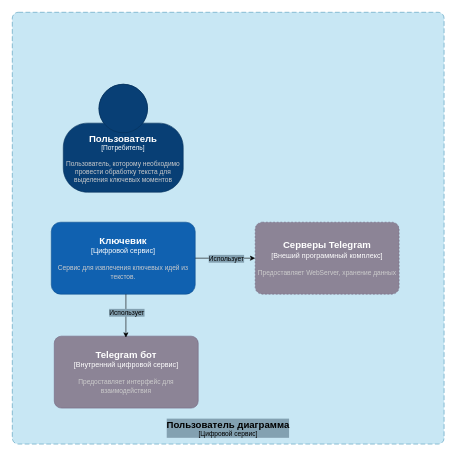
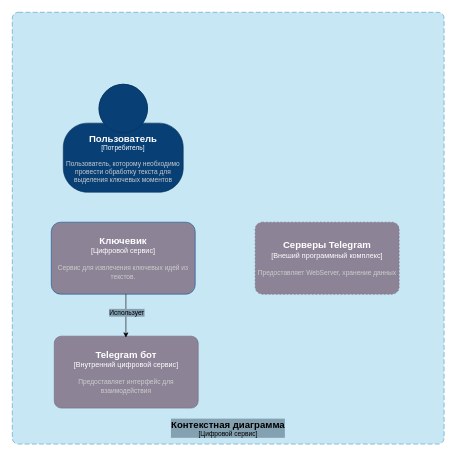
node "Ключевик [Цифровой сервис] Сервис для извлечения ключевых идей из текстов.": fillcolor #1061b0 -> #8c8496
edge "Ключевик [Цифровой сервис] Сервис для извлечения ключевых идей из текстов." -> "Серверы Telegram [Внеший программный комплекс] Предоставляет WebServer, хранение данных": removed, label "Использует"
node "Пользователь диаграмма [Цифровой сервис]": label "Пользователь диаграмма [Цифровой сервис]" -> "Контекстная диаграмма [Цифровой сервис]"
